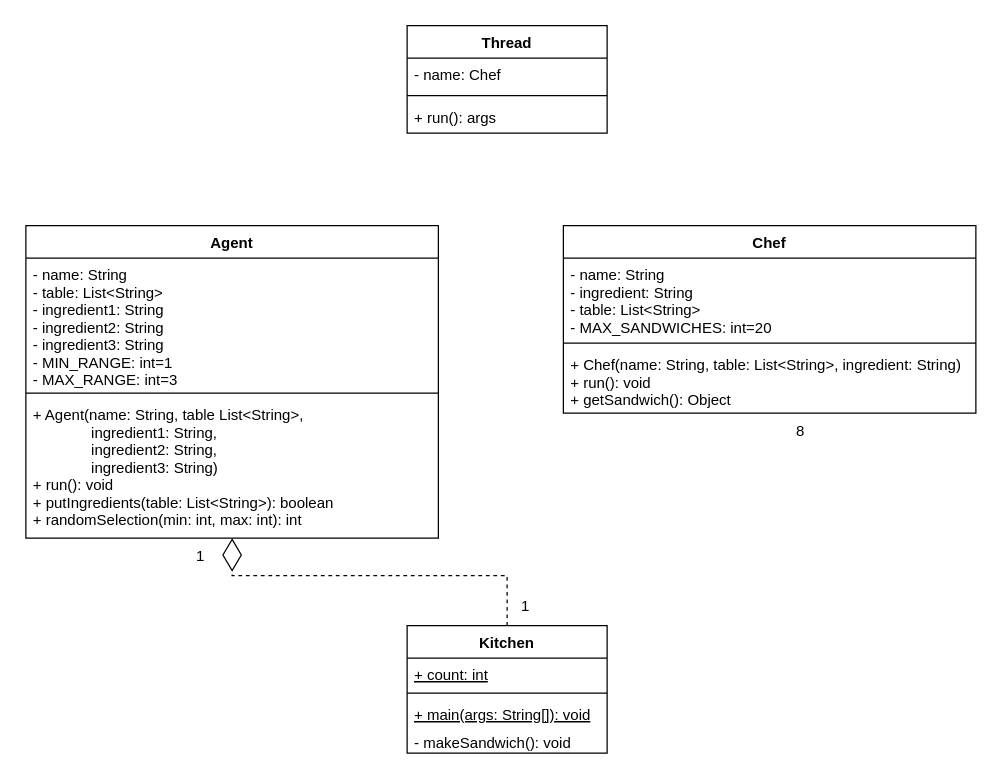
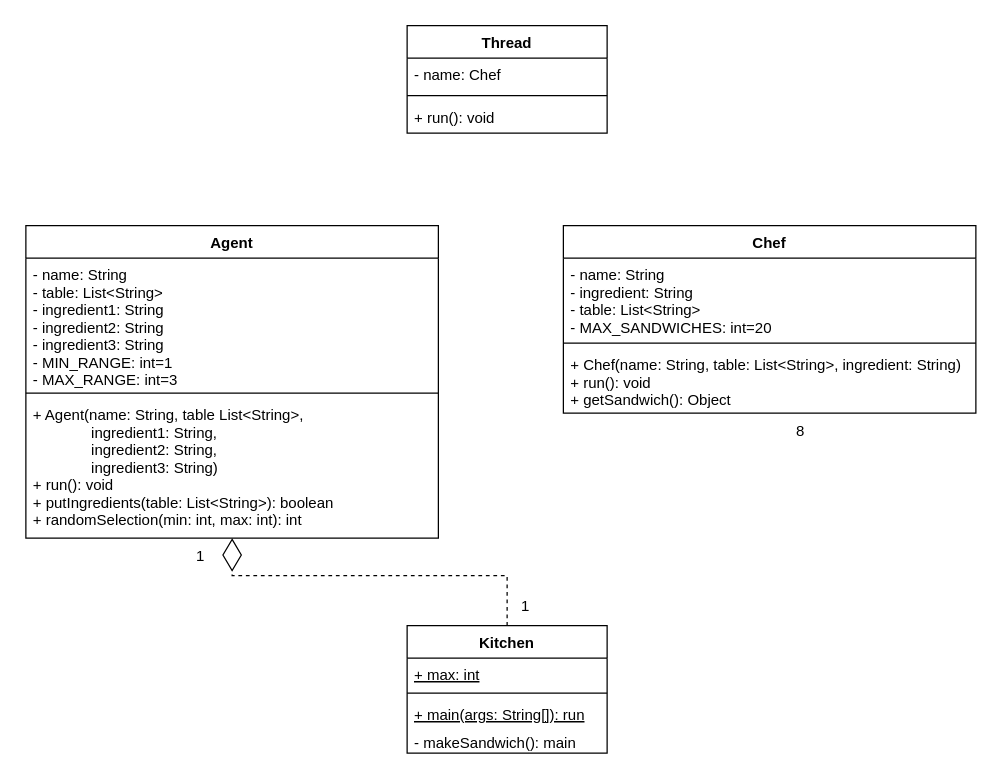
node "+ run(): args": label "+ run(): args" -> "+ run(): void"
node "+ count: int": label "+ count: int" -> "+ max: int"
node "+ main(args: String[]): void": label "+ main(args: String[]): void" -> "+ main(args: String[]): run"
node "- makeSandwich(): void": label "- makeSandwich(): void" -> "- makeSandwich(): main"
